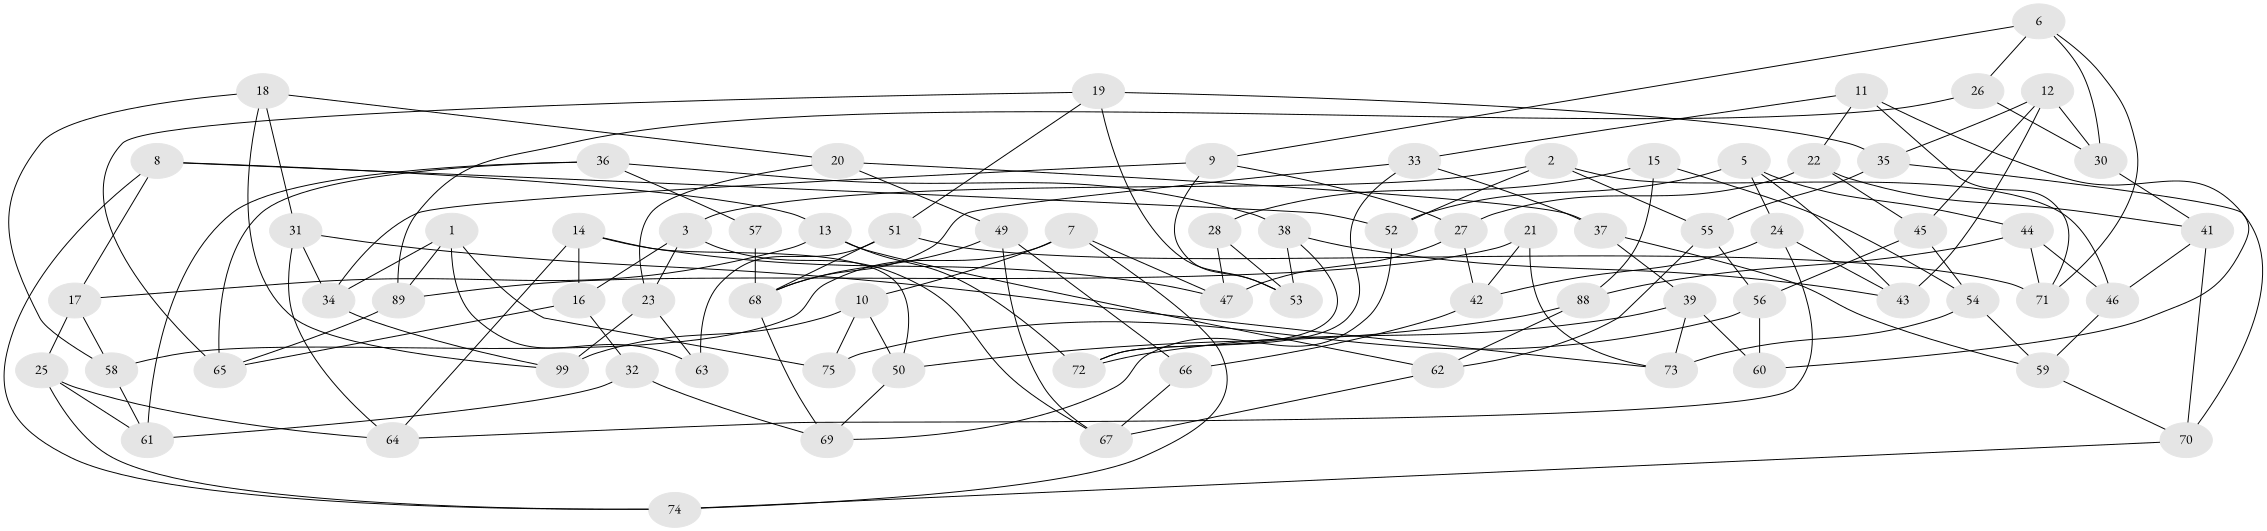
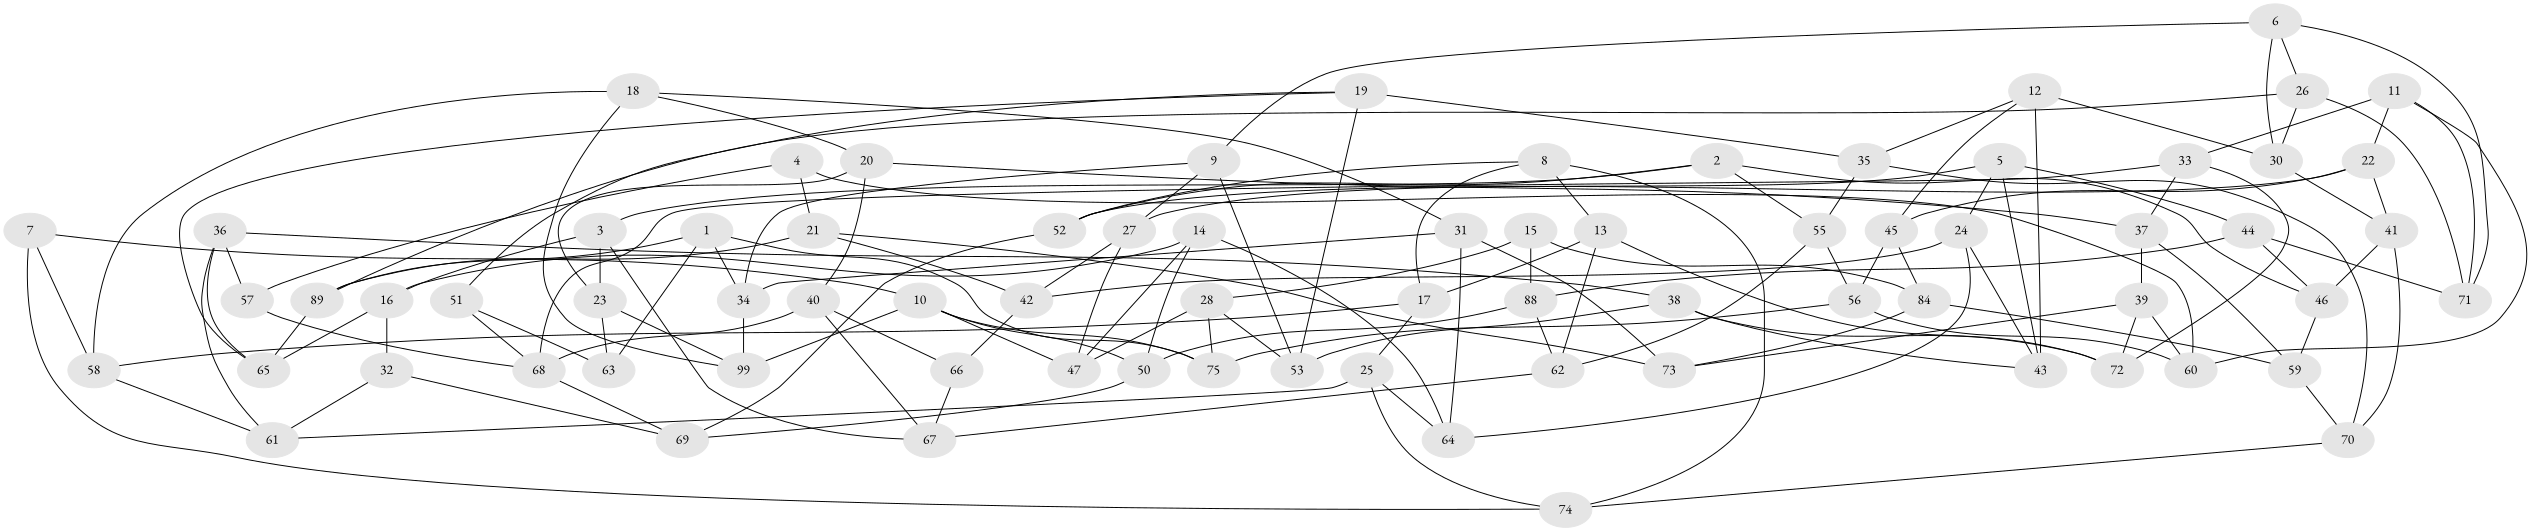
node "4": added
node "49": label "49" -> "40"
edge "51" -- "71": now "26" -- "71"
edge "7" -- "47": now "10" -- "47"
node "54": label "54" -> "84"
edge "28" -- "75": added
